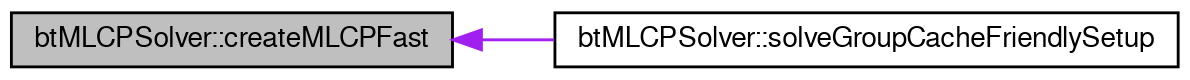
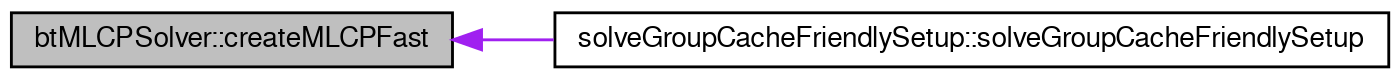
node "btMLCPSolver::solveGroupCacheFriendlySetup": label "btMLCPSolver::solveGroupCacheFriendlySetup" -> "solveGroupCacheFriendlySetup::solveGroupCacheFriendlySetup"
